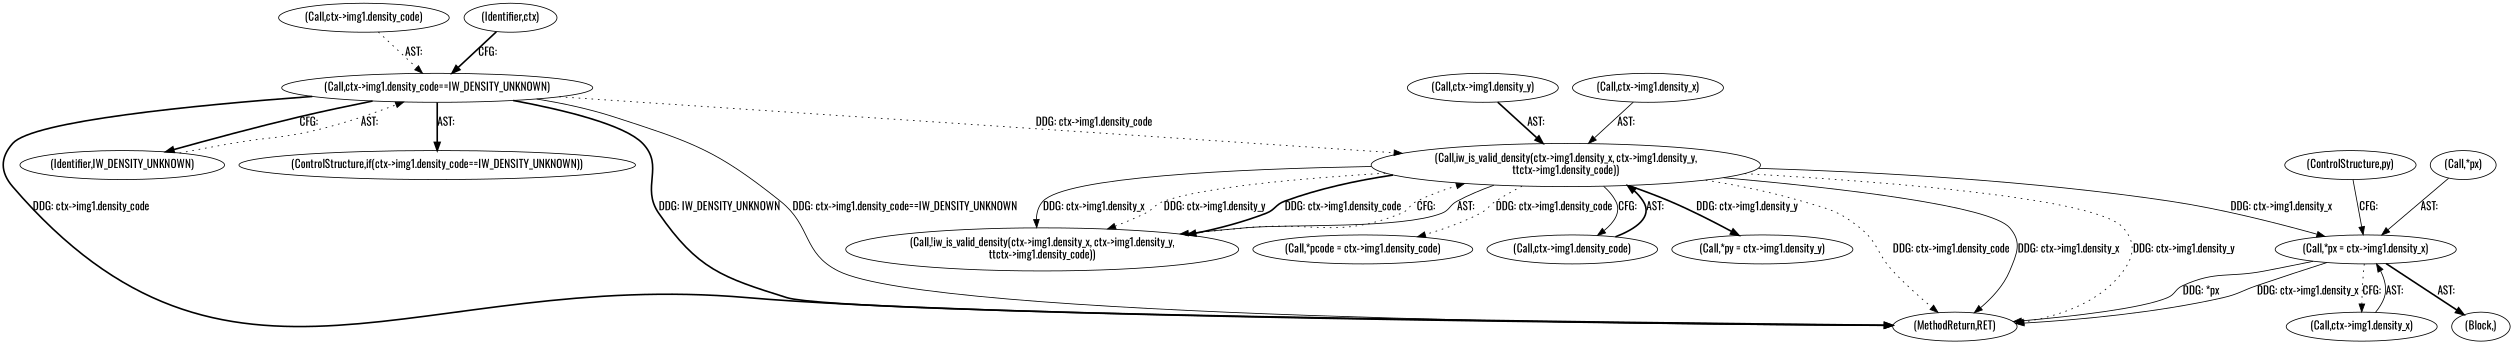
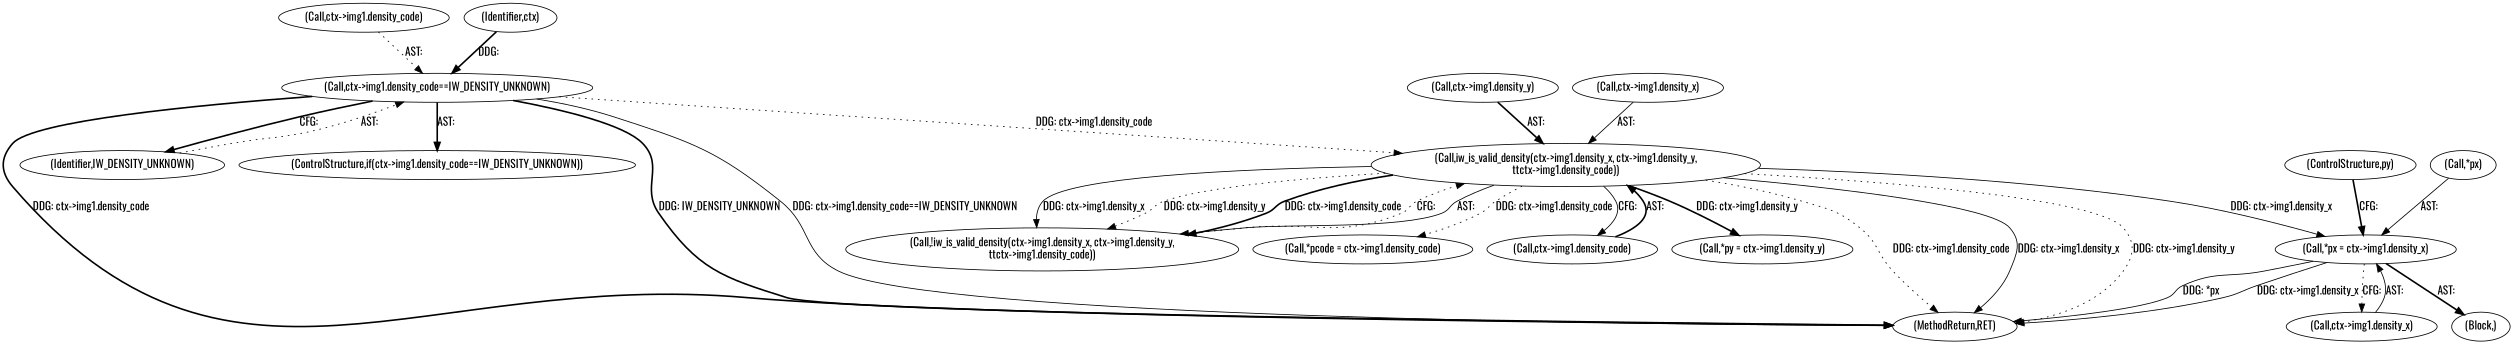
edge "(Identifier,ctx)" -> "(Call,ctx->img1.density_code==IW_DENSITY_UNKNOWN)": label "CFG: " -> "DDG: "
edge "(ControlStructure,py)" -> "(Call,*px = ctx->img1.density_x)": style solid -> bold
